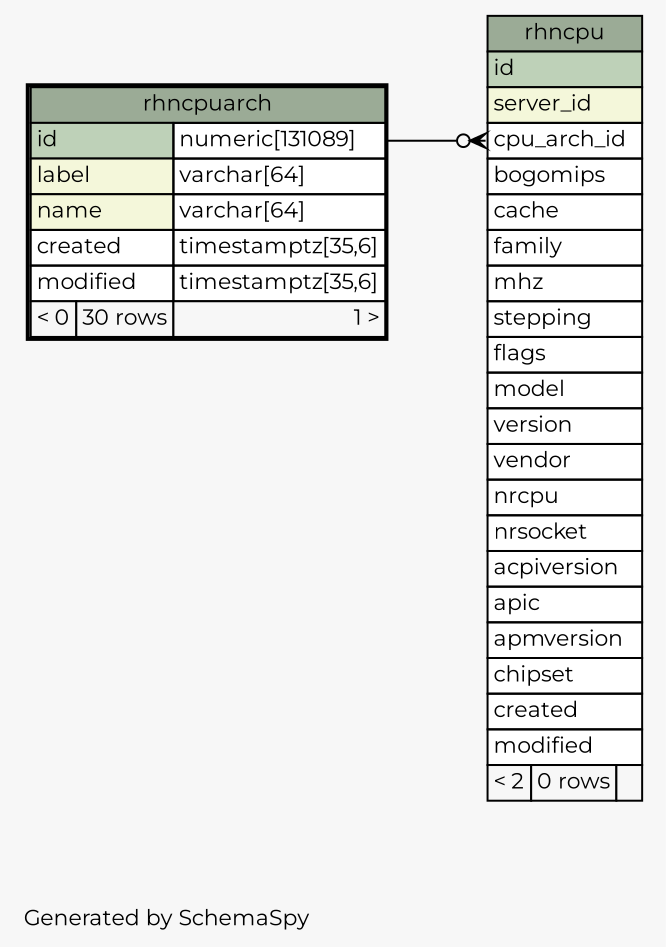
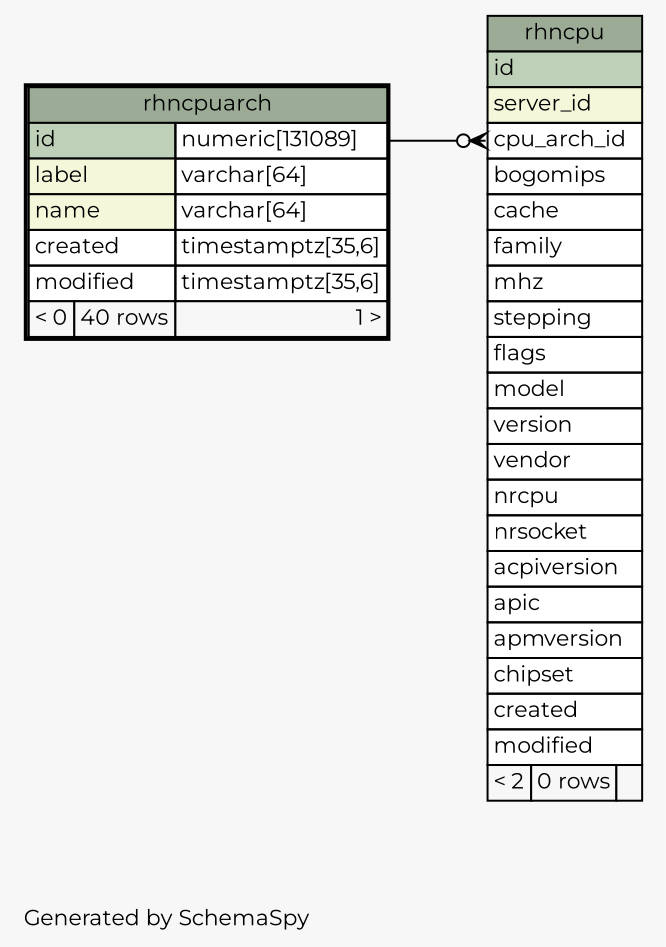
node "rhncpuarch": text "30 rows" -> "40 rows"
